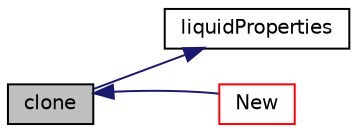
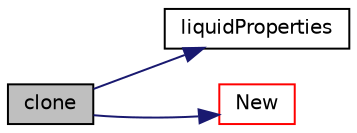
edge "New" -> "clone": reversed
